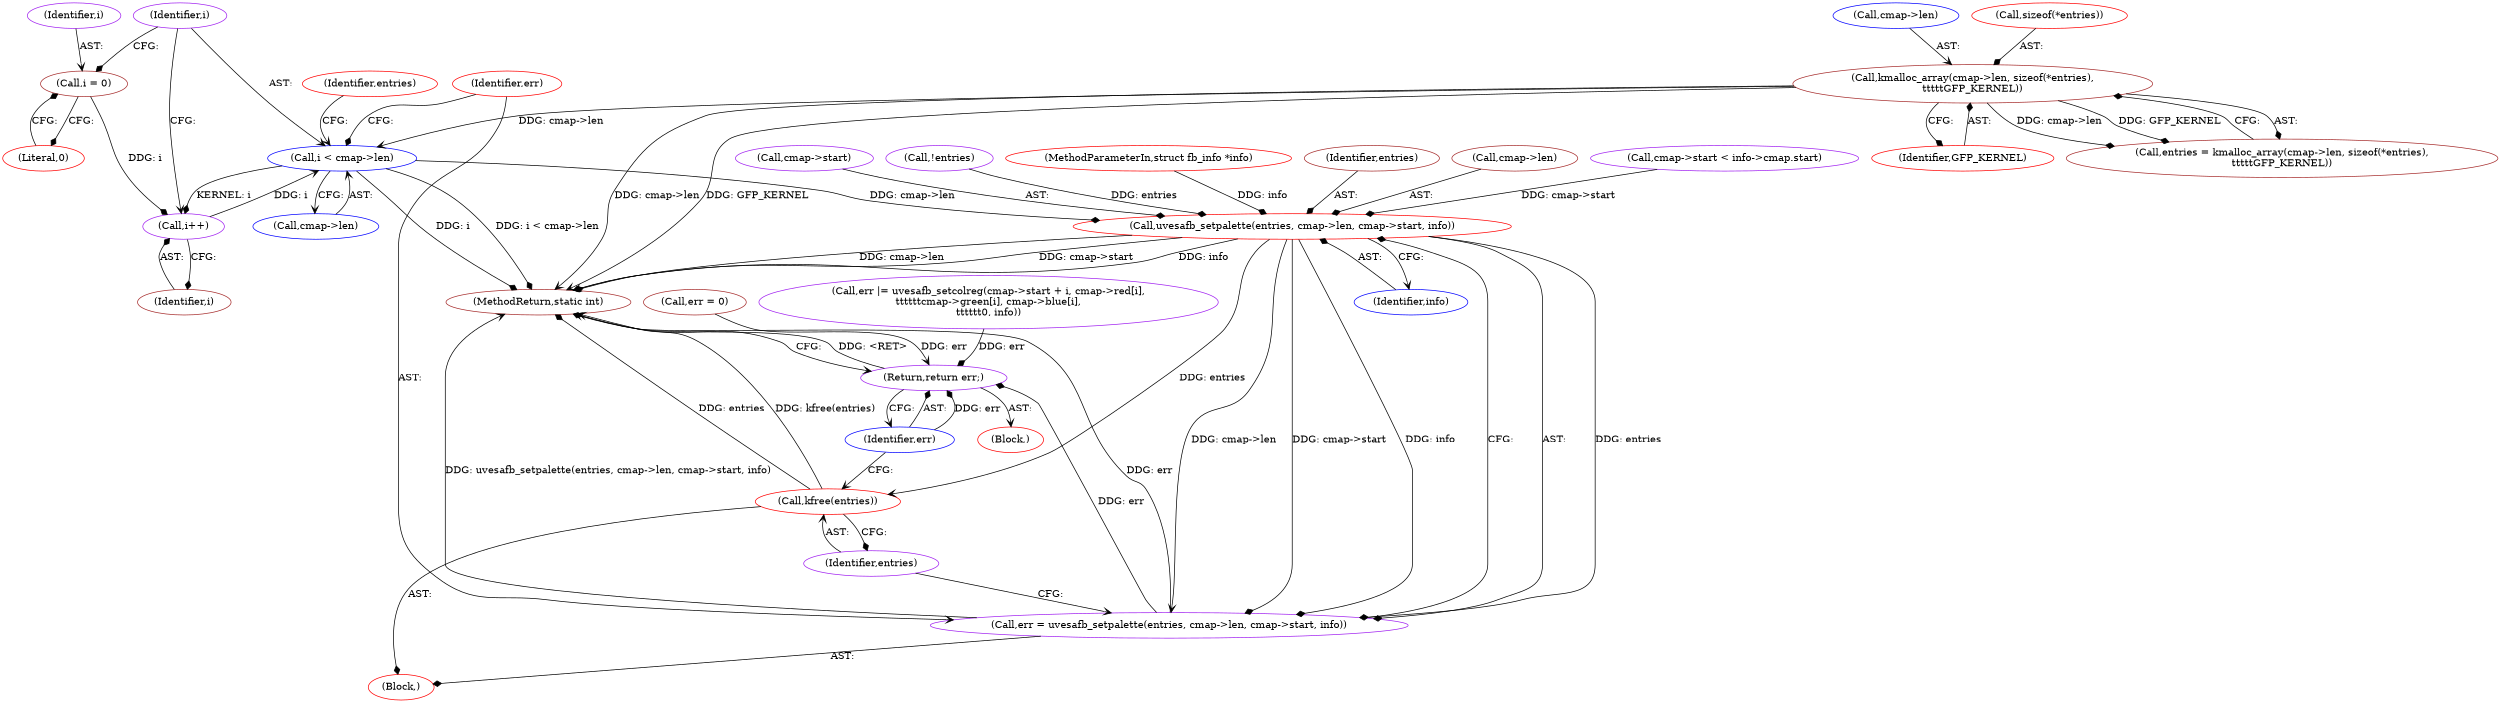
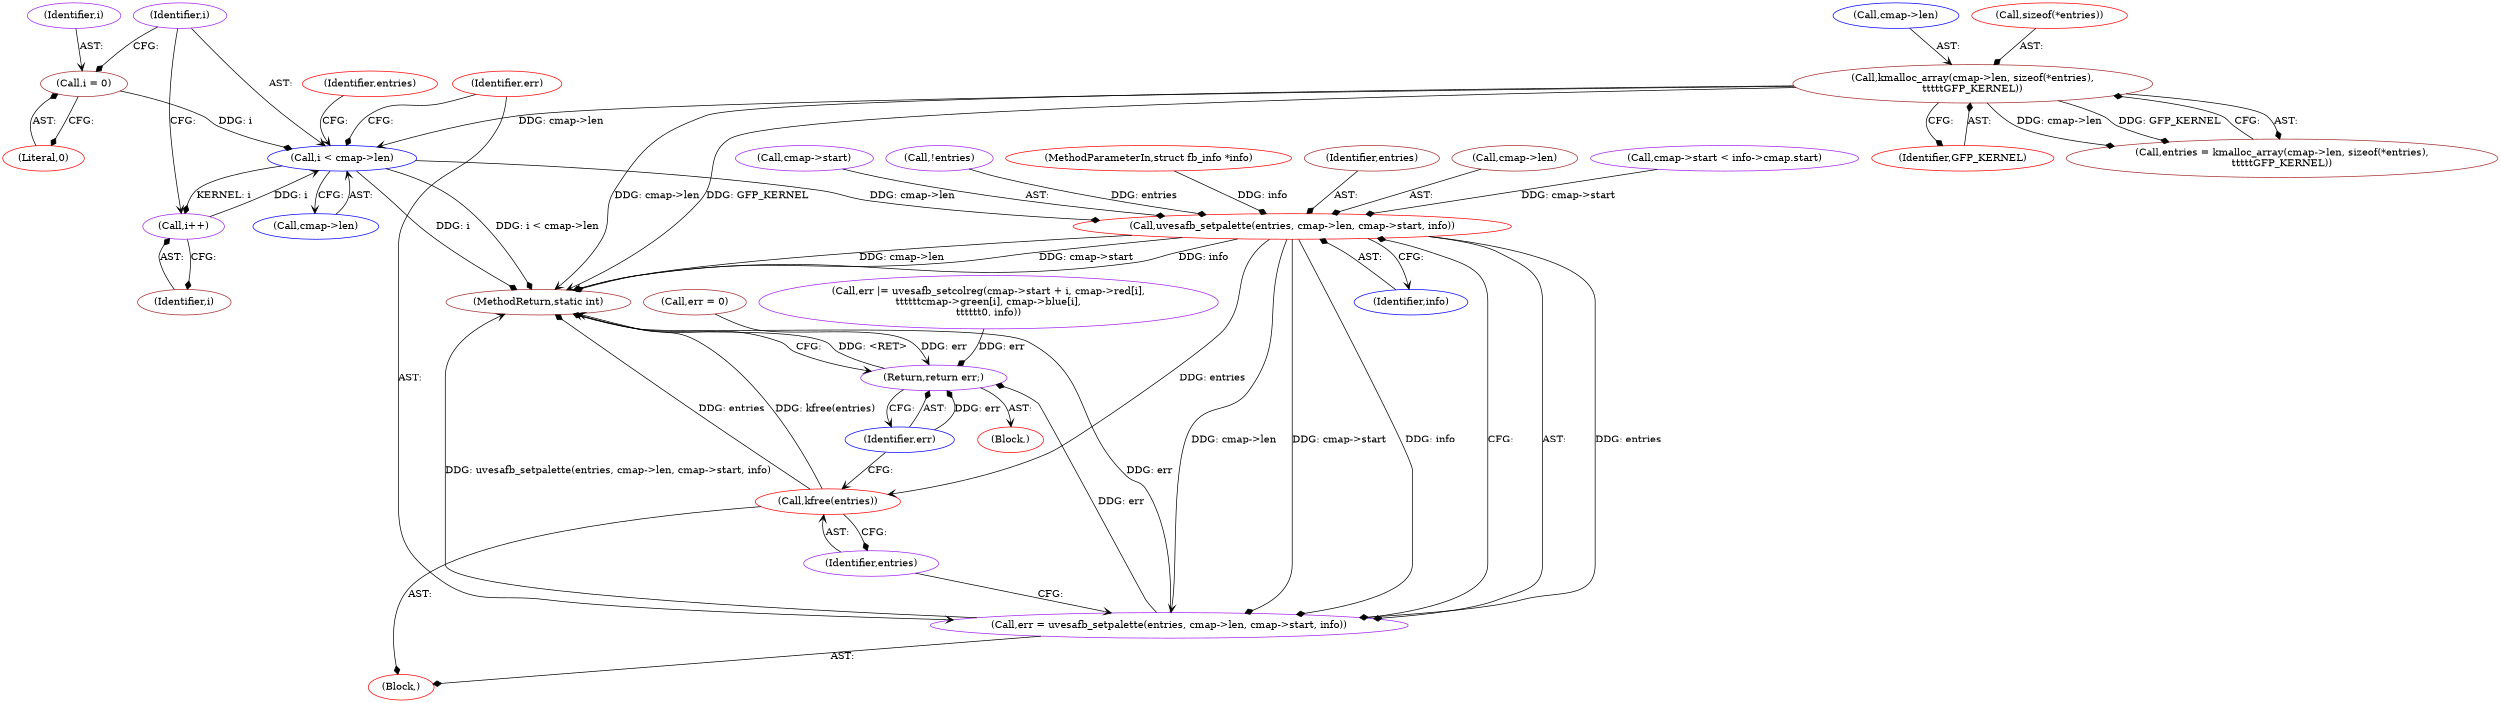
edge "(Literal,0)" -> "(Call,i = 0)": label "CFG: " -> "AST: "
edge "(Call,i = 0)" -> "(Call,i++)": now "(Call,i = 0)" -> "(Call,i < cmap->len)"
